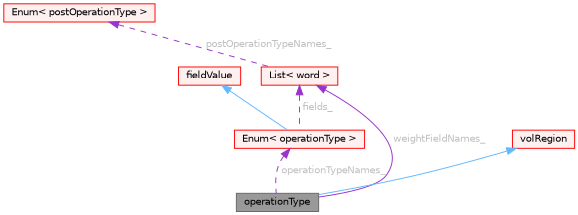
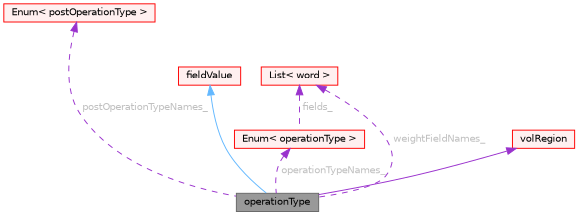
edge "List< word >" -> "Enum< postOperationType >": now "operationType" -> "Enum< postOperationType >"
edge "Enum< operationType >" -> "fieldValue": now "operationType" -> "fieldValue"
edge "operationType" -> "List< word >": style solid -> dashed
edge "operationType" -> "volRegion": color steelblue1 -> darkorchid3
